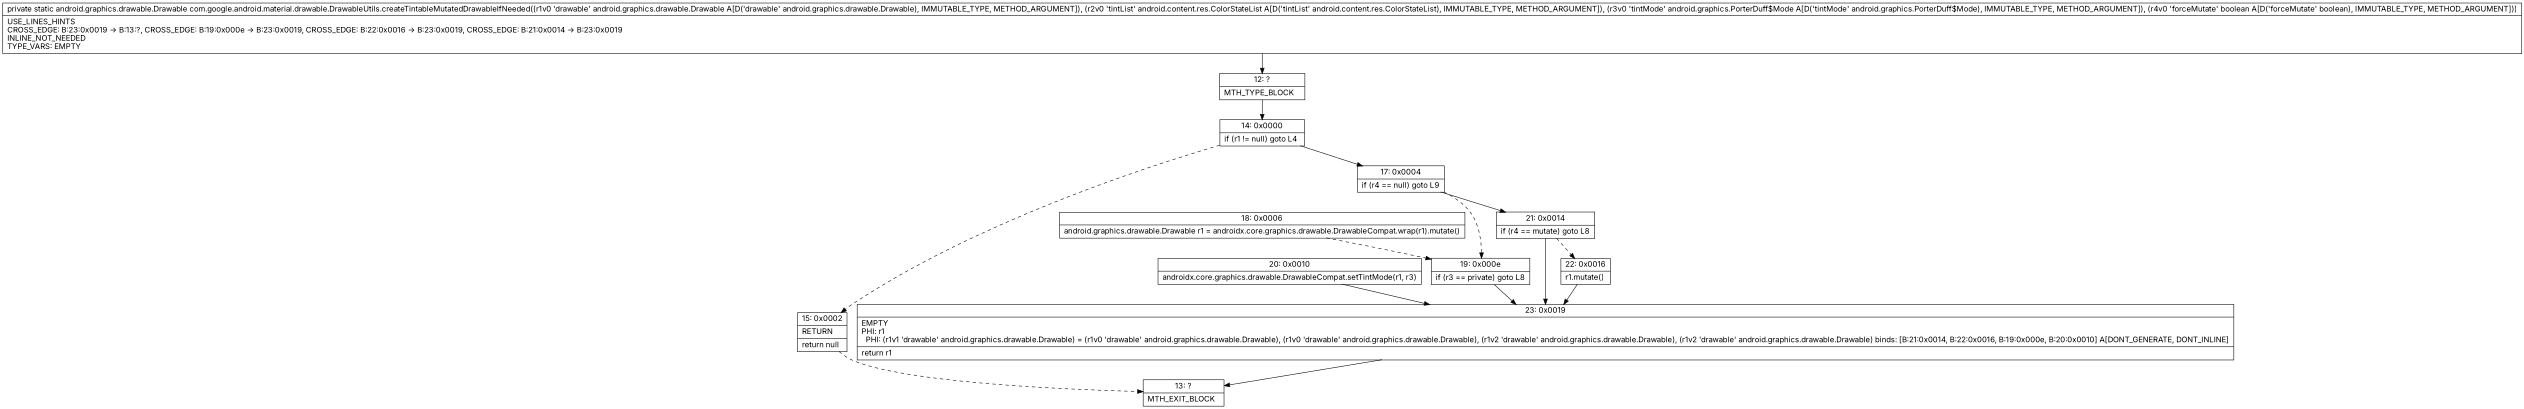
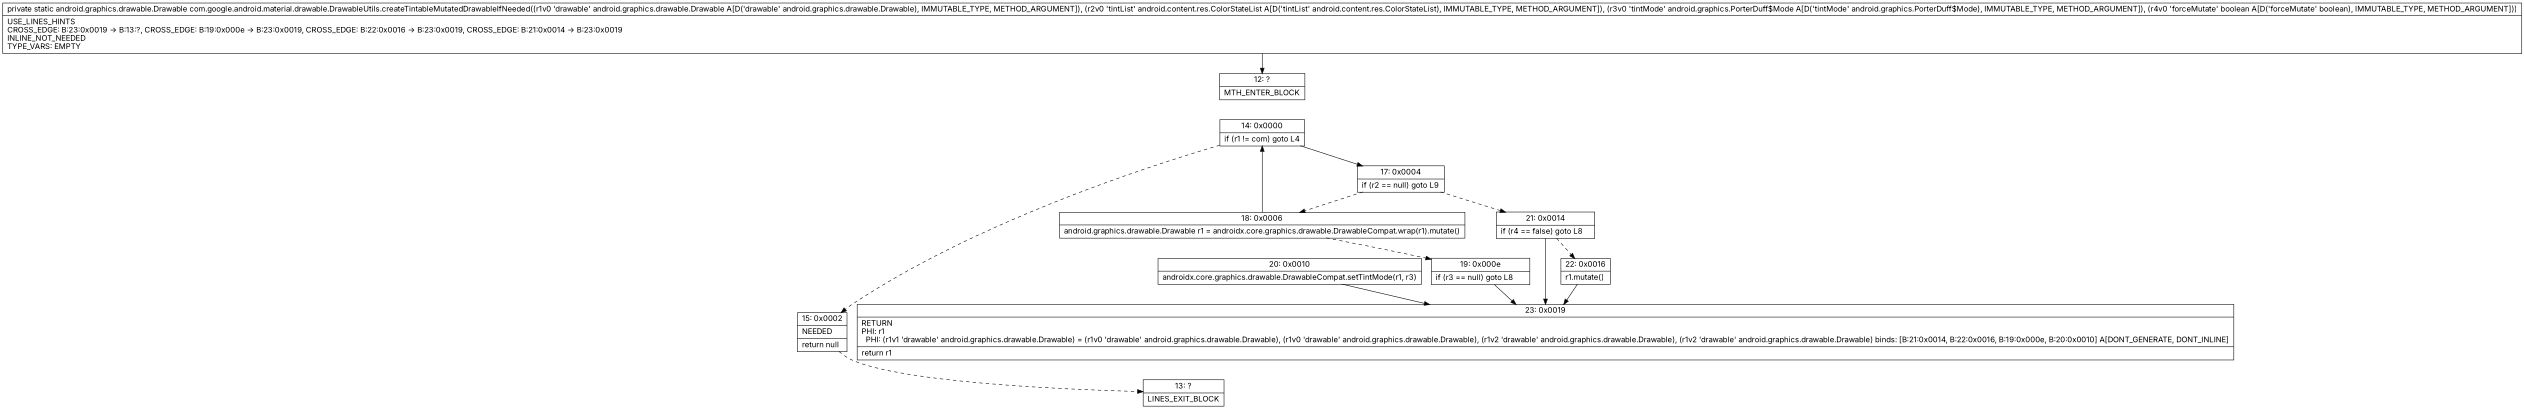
node "12: ?": text "MTH_TYPE_BLOCK" -> "MTH_ENTER_BLOCK"
edge "12: ?" -> "14: 0x0000": now "18: 0x0006" -> "14: 0x0000"
node "14: 0x0000": text "if (r1 != null) goto L4" -> "if (r1 != com) goto L4"
node "17: 0x0004": text "if (r4 == null) goto L9" -> "if (r2 == null) goto L9"
edge "17: 0x0004" -> "21: 0x0014": style solid -> dashed
edge "17: 0x0004" -> "19: 0x000e": now "17: 0x0004" -> "18: 0x0006"
node "21: 0x0014": text "if (r4 == mutate) goto L8" -> "if (r4 == false) goto L8"
node "19: 0x000e": text "if (r3 == private) goto L8" -> "if (r3 == null) goto L8"
node "23: 0x0019": text "EMPTY" -> "RETURN"
node "15: 0x0002": text "RETURN" -> "NEEDED"
edge "23: 0x0019" -> "13: ?": removed
node "13: ?": text "MTH_EXIT_BLOCK" -> "LINES_EXIT_BLOCK"
